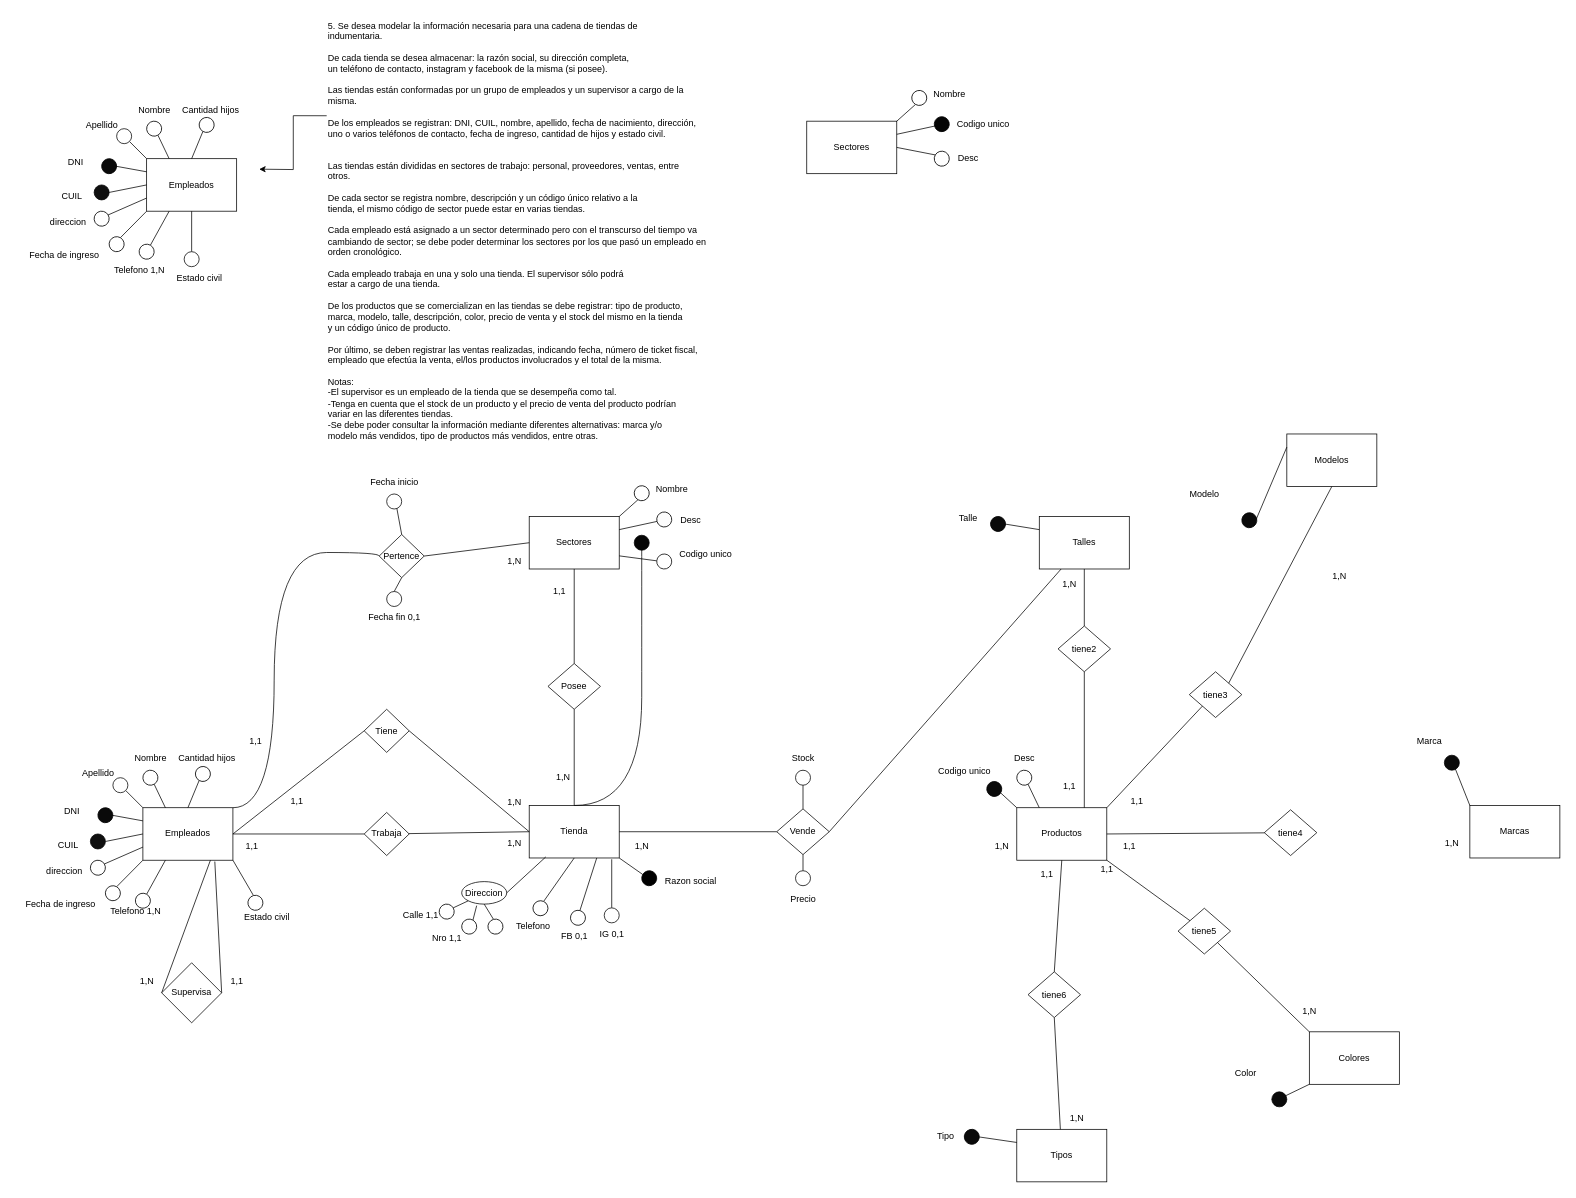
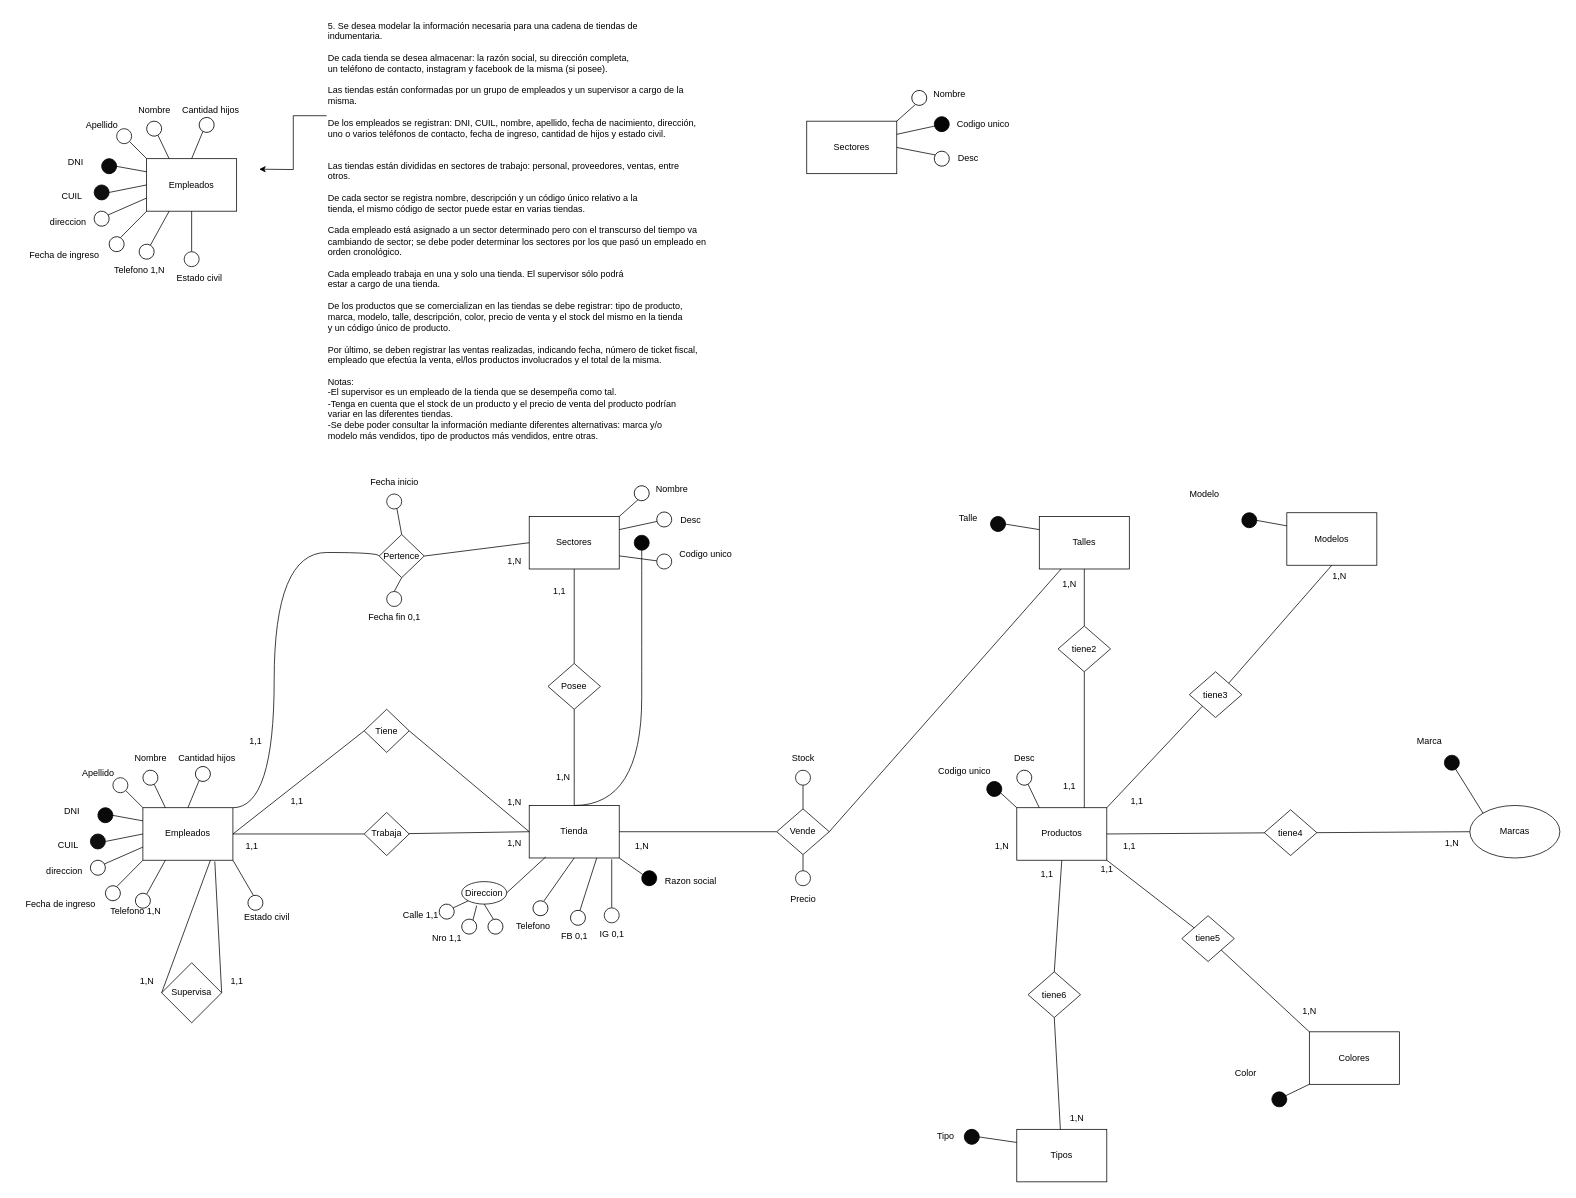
node "Modelos": moved (1332, 460) -> (1332, 539)
edge "Marcas" -- "tiene4": added
node "Marcas": shape rectangle -> ellipse
node "tiene5": moved (1204, 931) -> (1208, 938)
